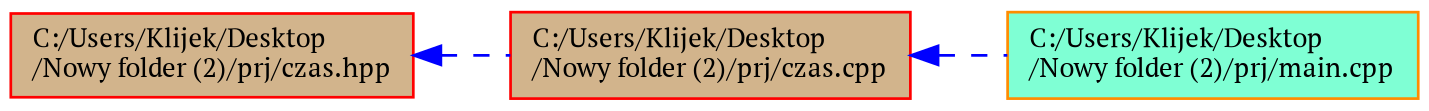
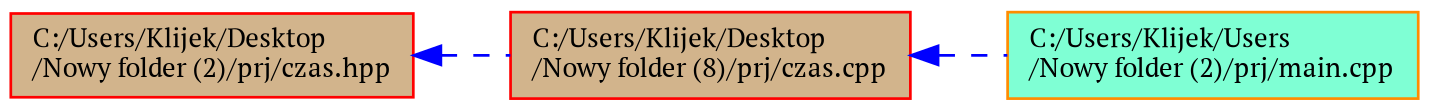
node "C:/Users/Klijek/Desktop /Nowy folder (2)/prj/czas.cpp": label "C:/Users/Klijek/Desktop /Nowy folder (2)/prj/czas.cpp" -> "C:/Users/Klijek/Desktop /Nowy folder (8)/prj/czas.cpp"
node "C:/Users/Klijek/Desktop /Nowy folder (2)/prj/main.cpp": label "C:/Users/Klijek/Desktop /Nowy folder (2)/prj/main.cpp" -> "C:/Users/Klijek/Users /Nowy folder (2)/prj/main.cpp"
